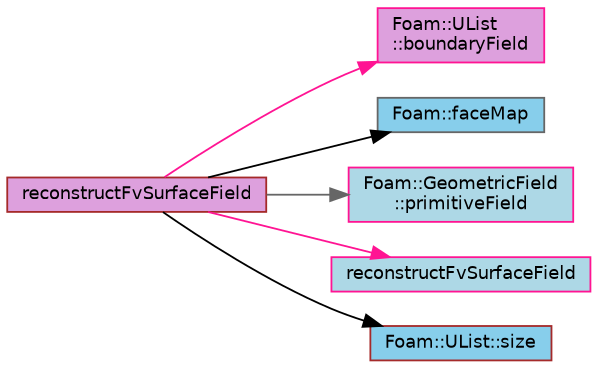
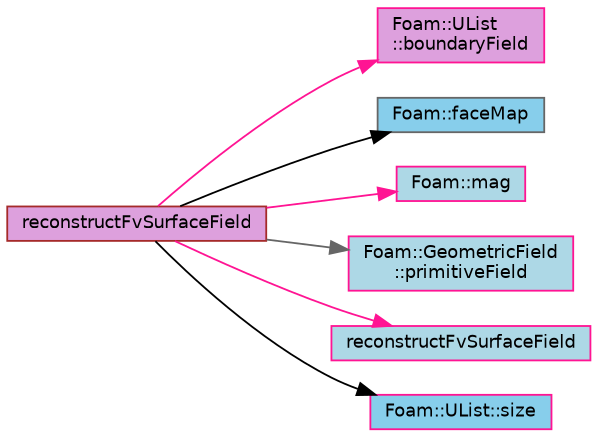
node "Foam::mag": added
node "Foam::UList::size": color brown -> deeppink
